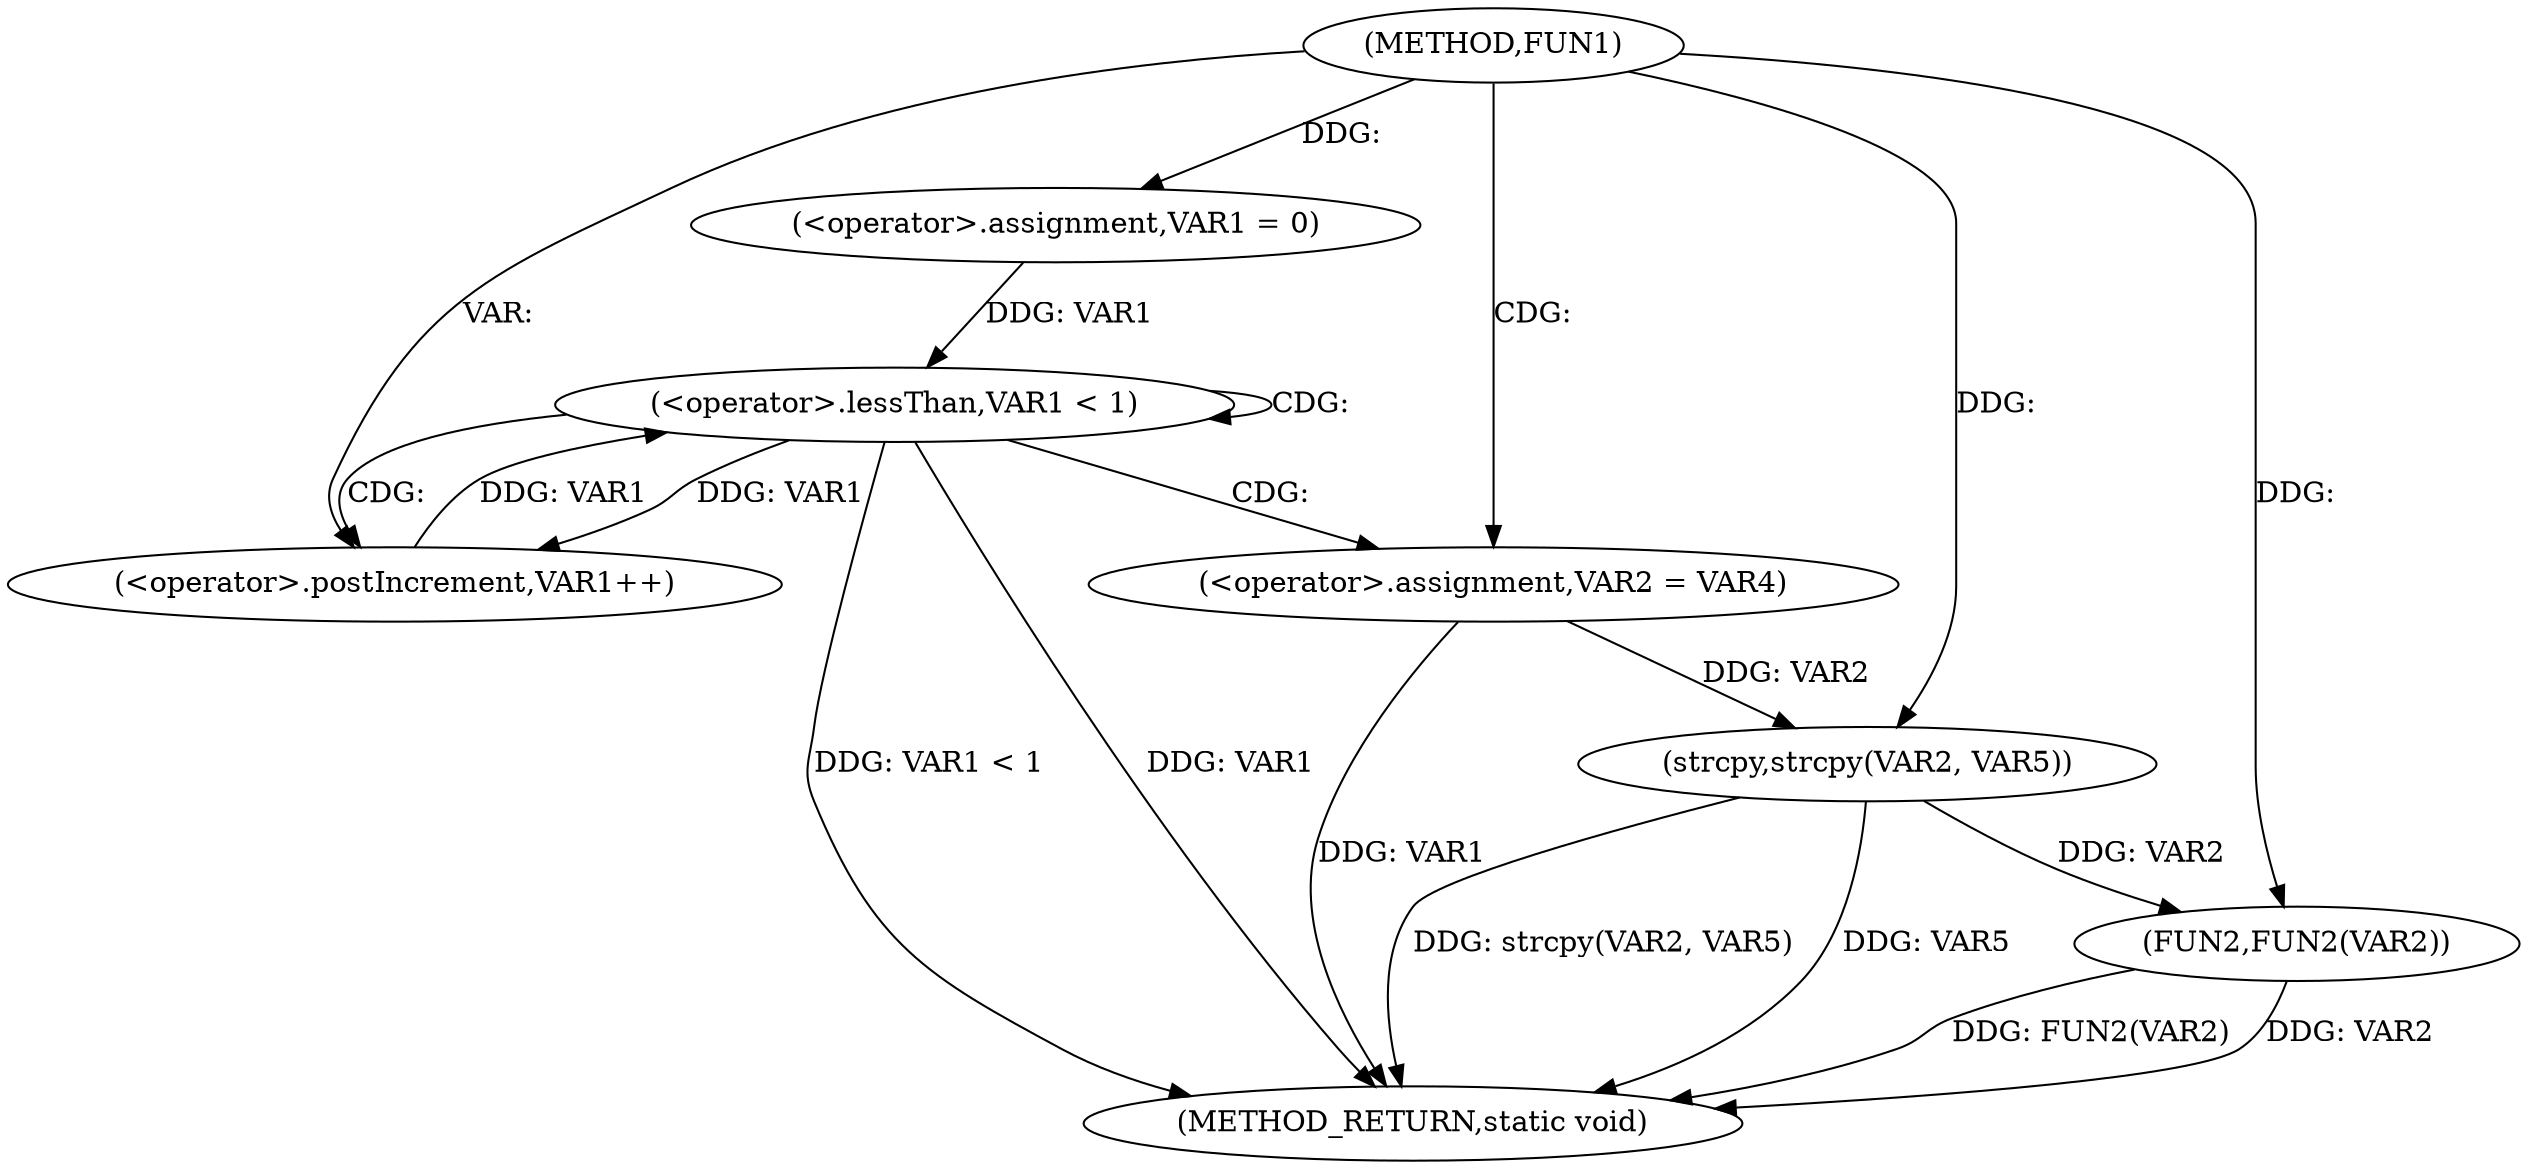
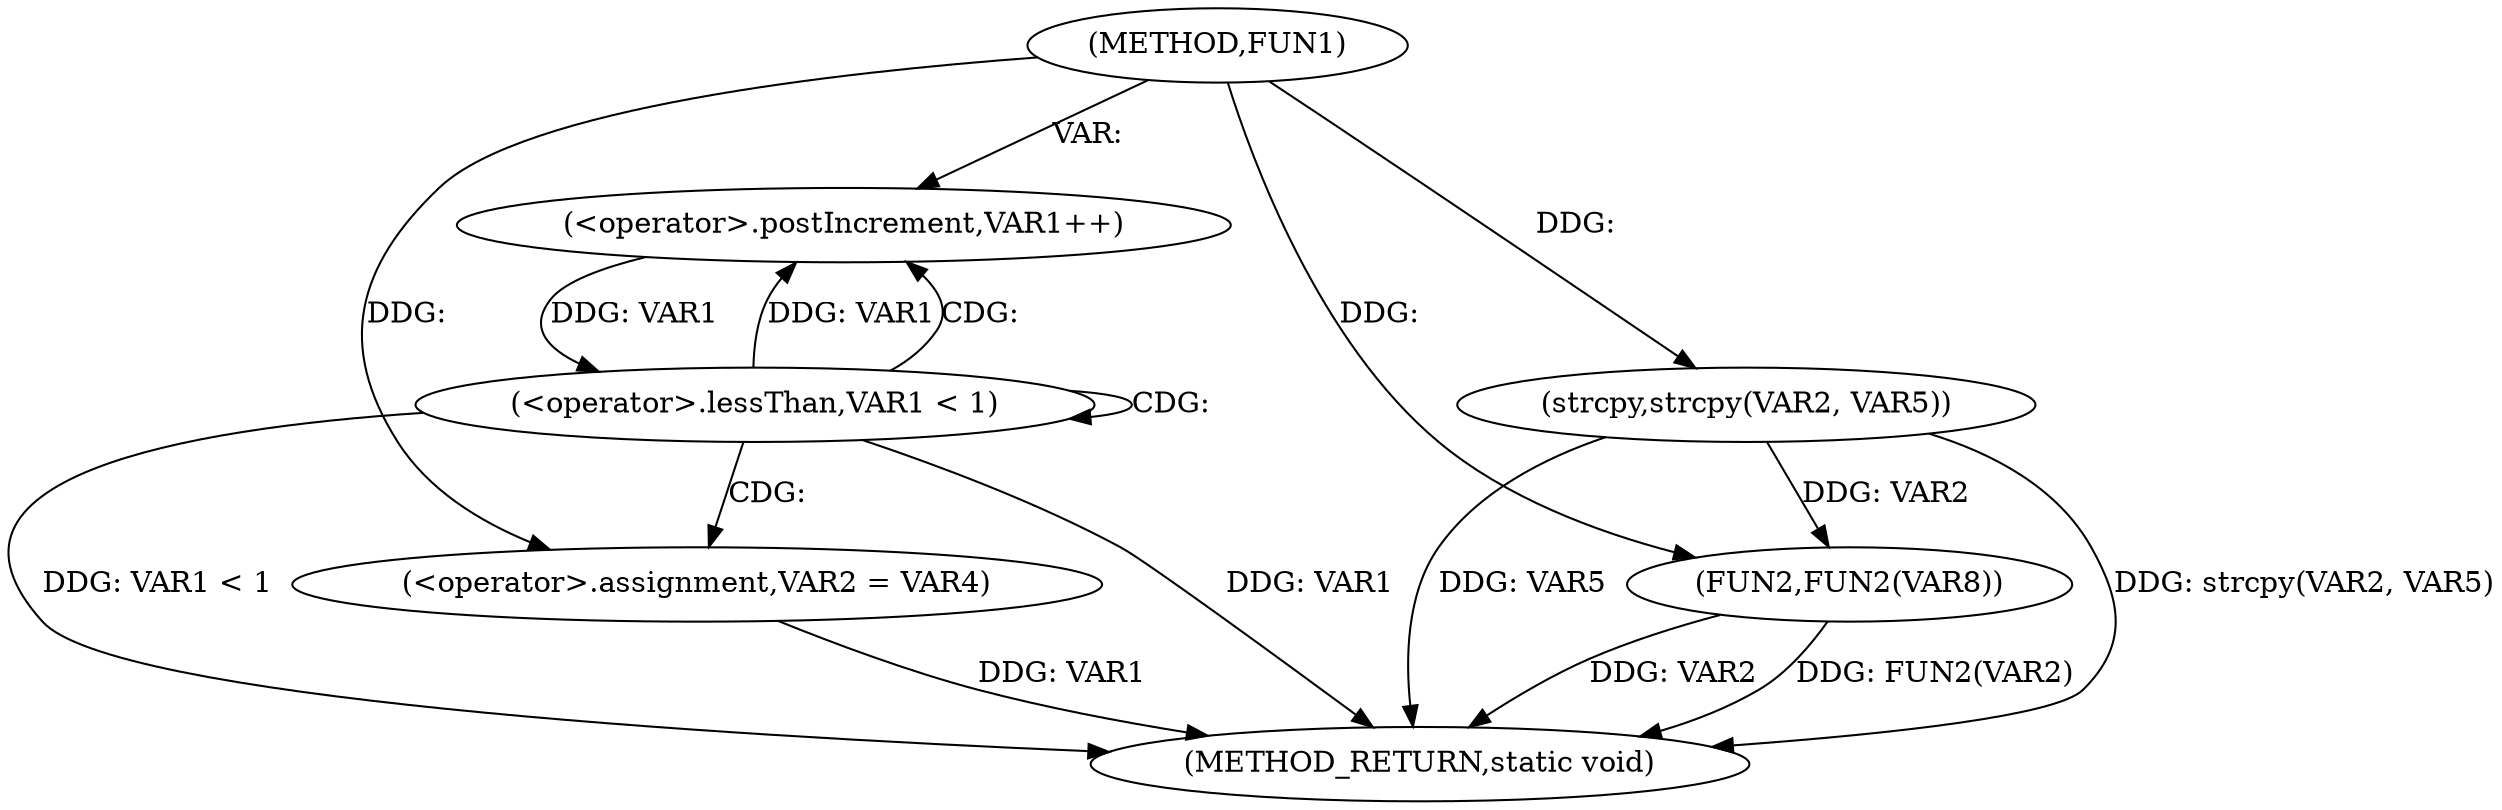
node "(<operator>.assignment,VAR1 = 0)": removed
edge "(METHOD,FUN1)" -> "(<operator>.assignment,VAR2 = VAR4)": label "CDG: " -> "DDG: "
edge "(<operator>.assignment,VAR2 = VAR4)" -> "(strcpy,strcpy(VAR2, VAR5))": removed, label "DDG: VAR2"
node "(FUN2,FUN2(VAR2))": label "(FUN2,FUN2(VAR2))" -> "(FUN2,FUN2(VAR8))"
